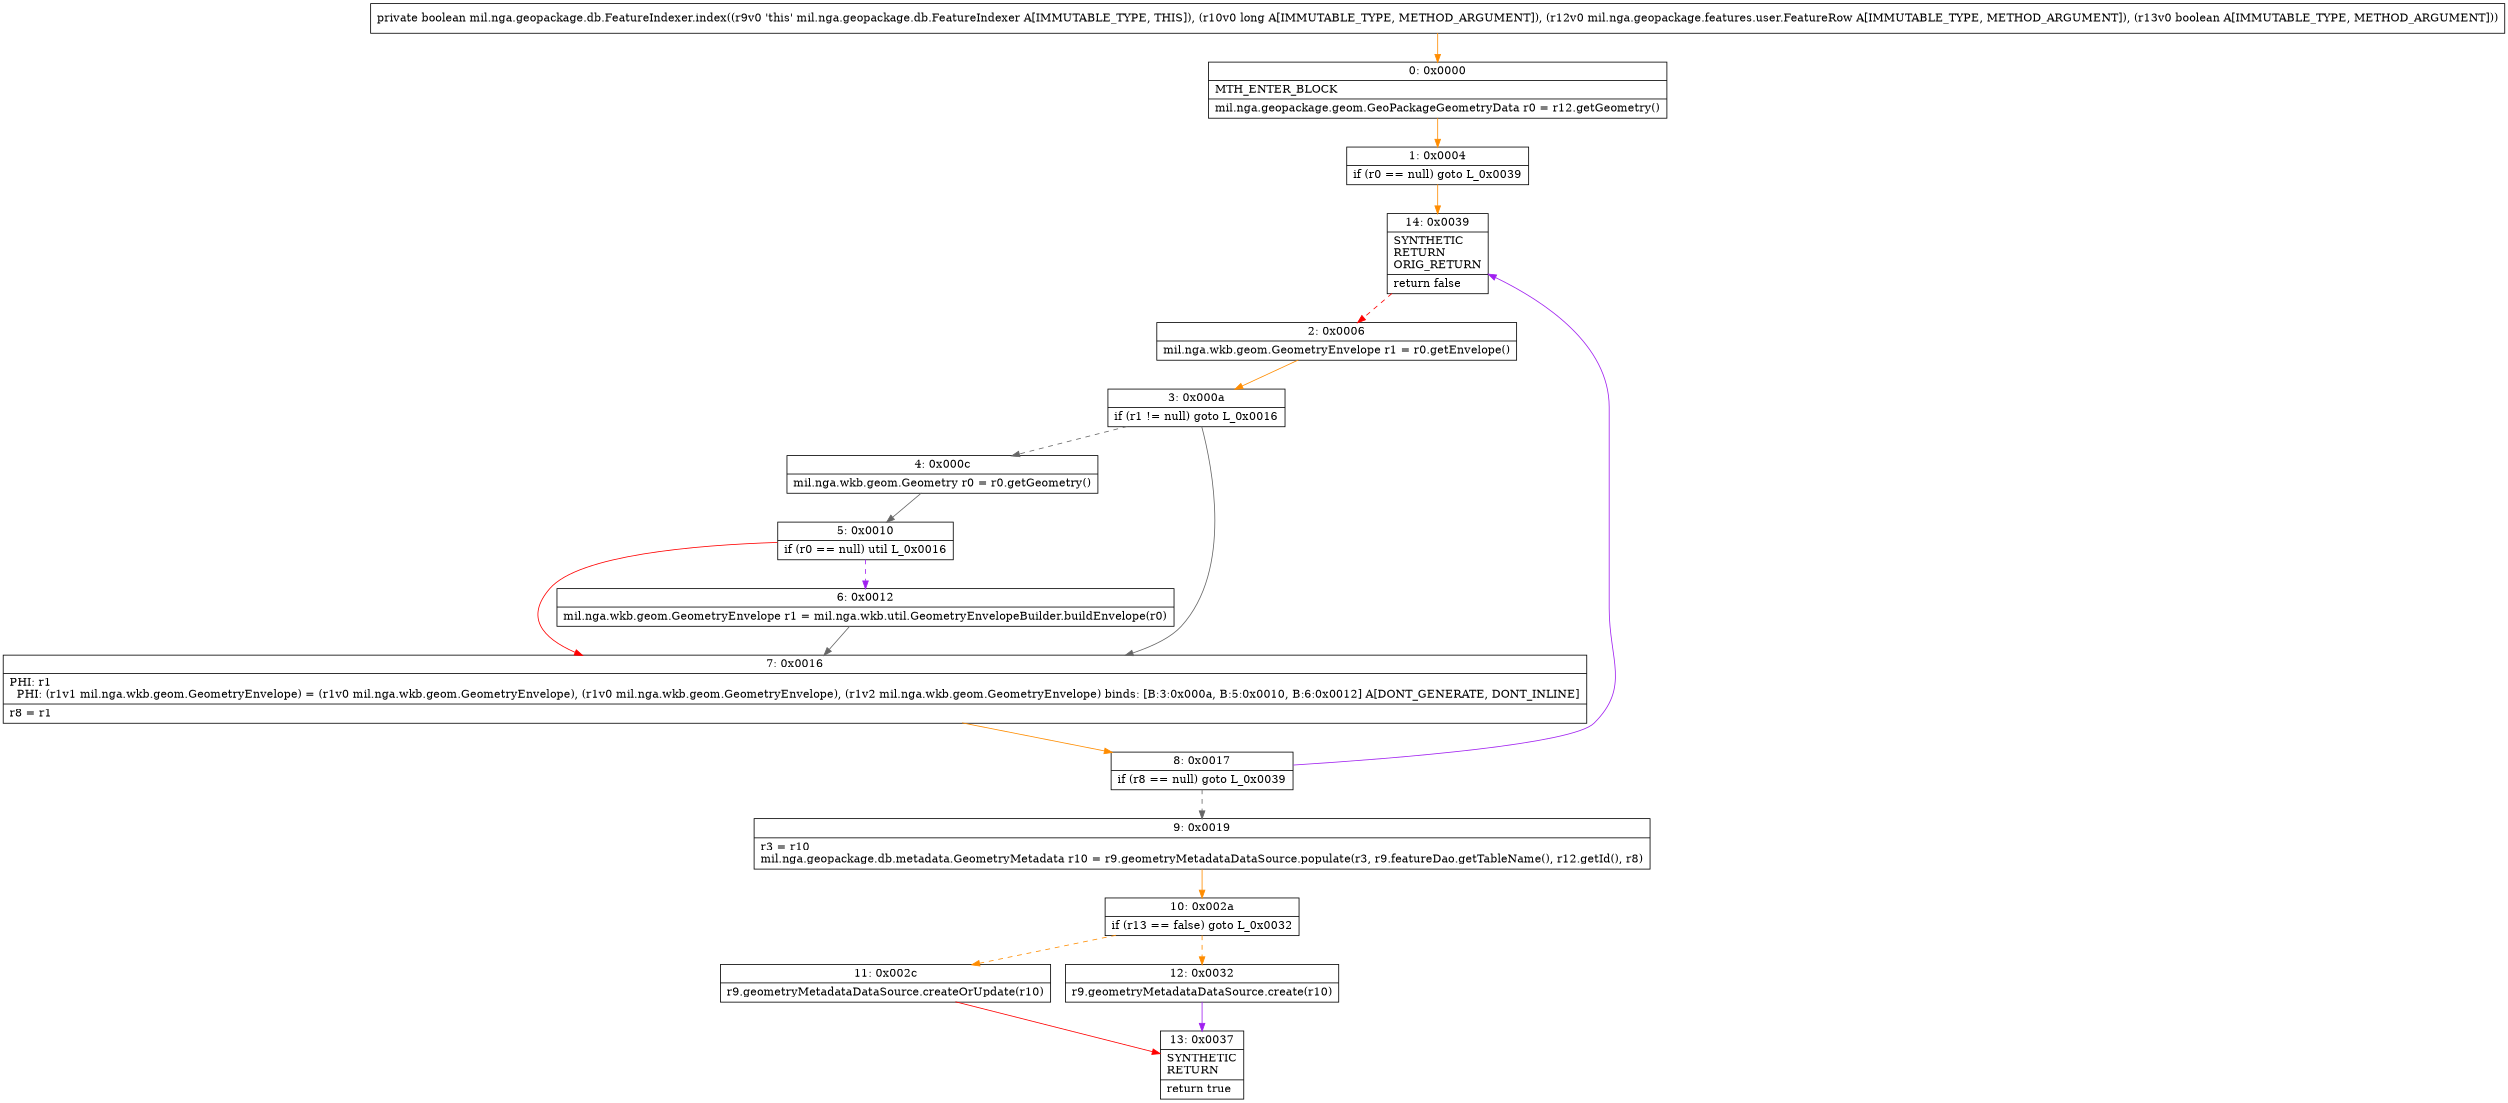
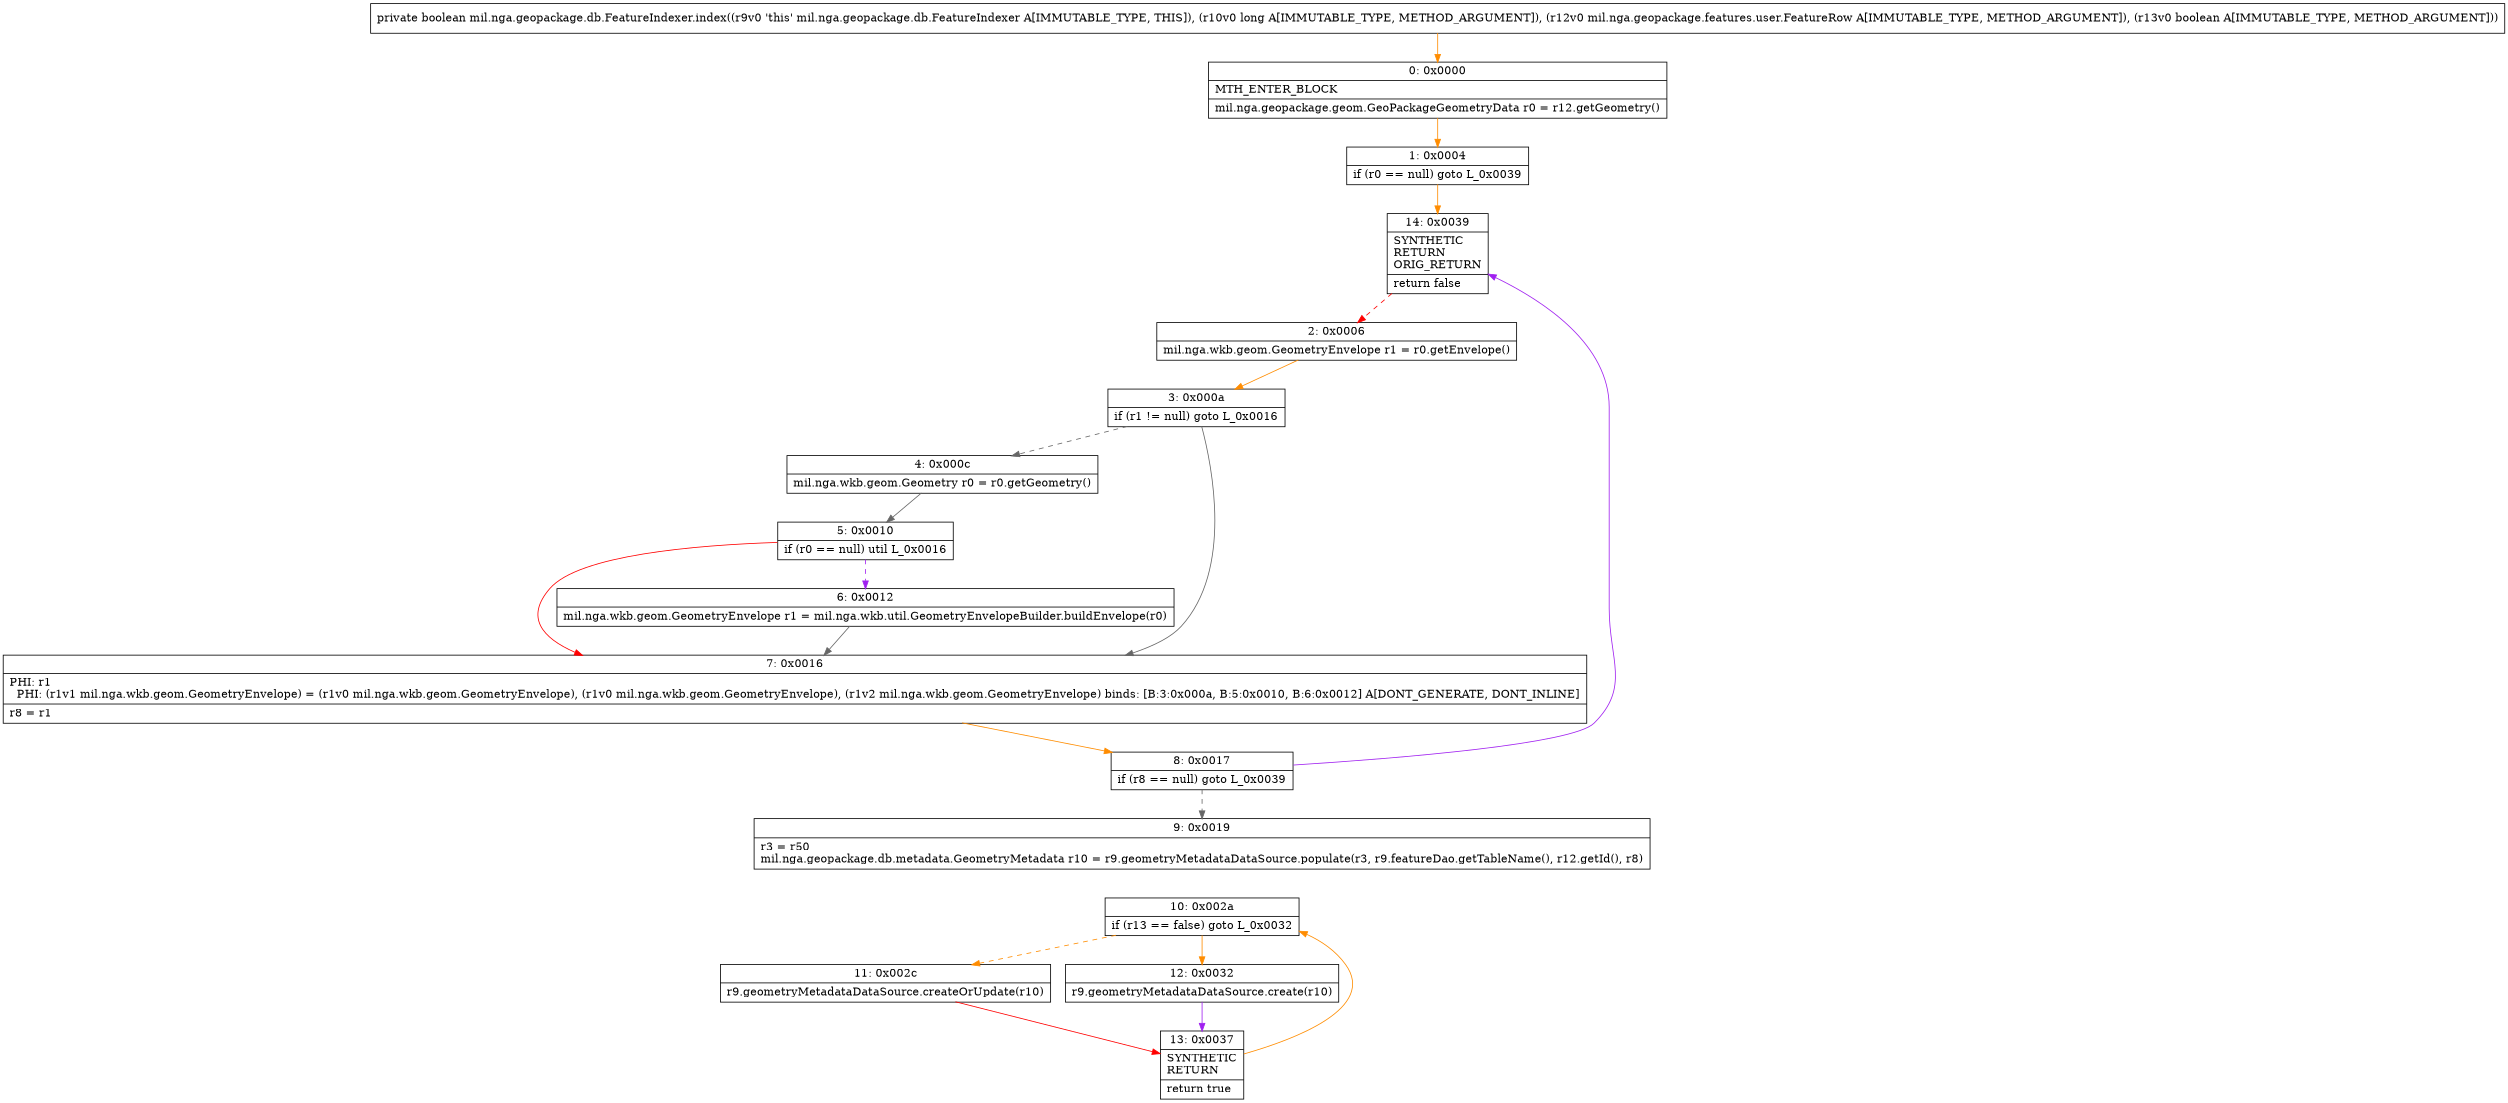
node "9: 0x0019": text "r3 = r10" -> "r3 = r50"
edge "9: 0x0019" -> "10: 0x002a": now "13: 0x0037" -> "10: 0x002a"
edge "10: 0x002a" -> "12: 0x0032": style dashed -> solid
